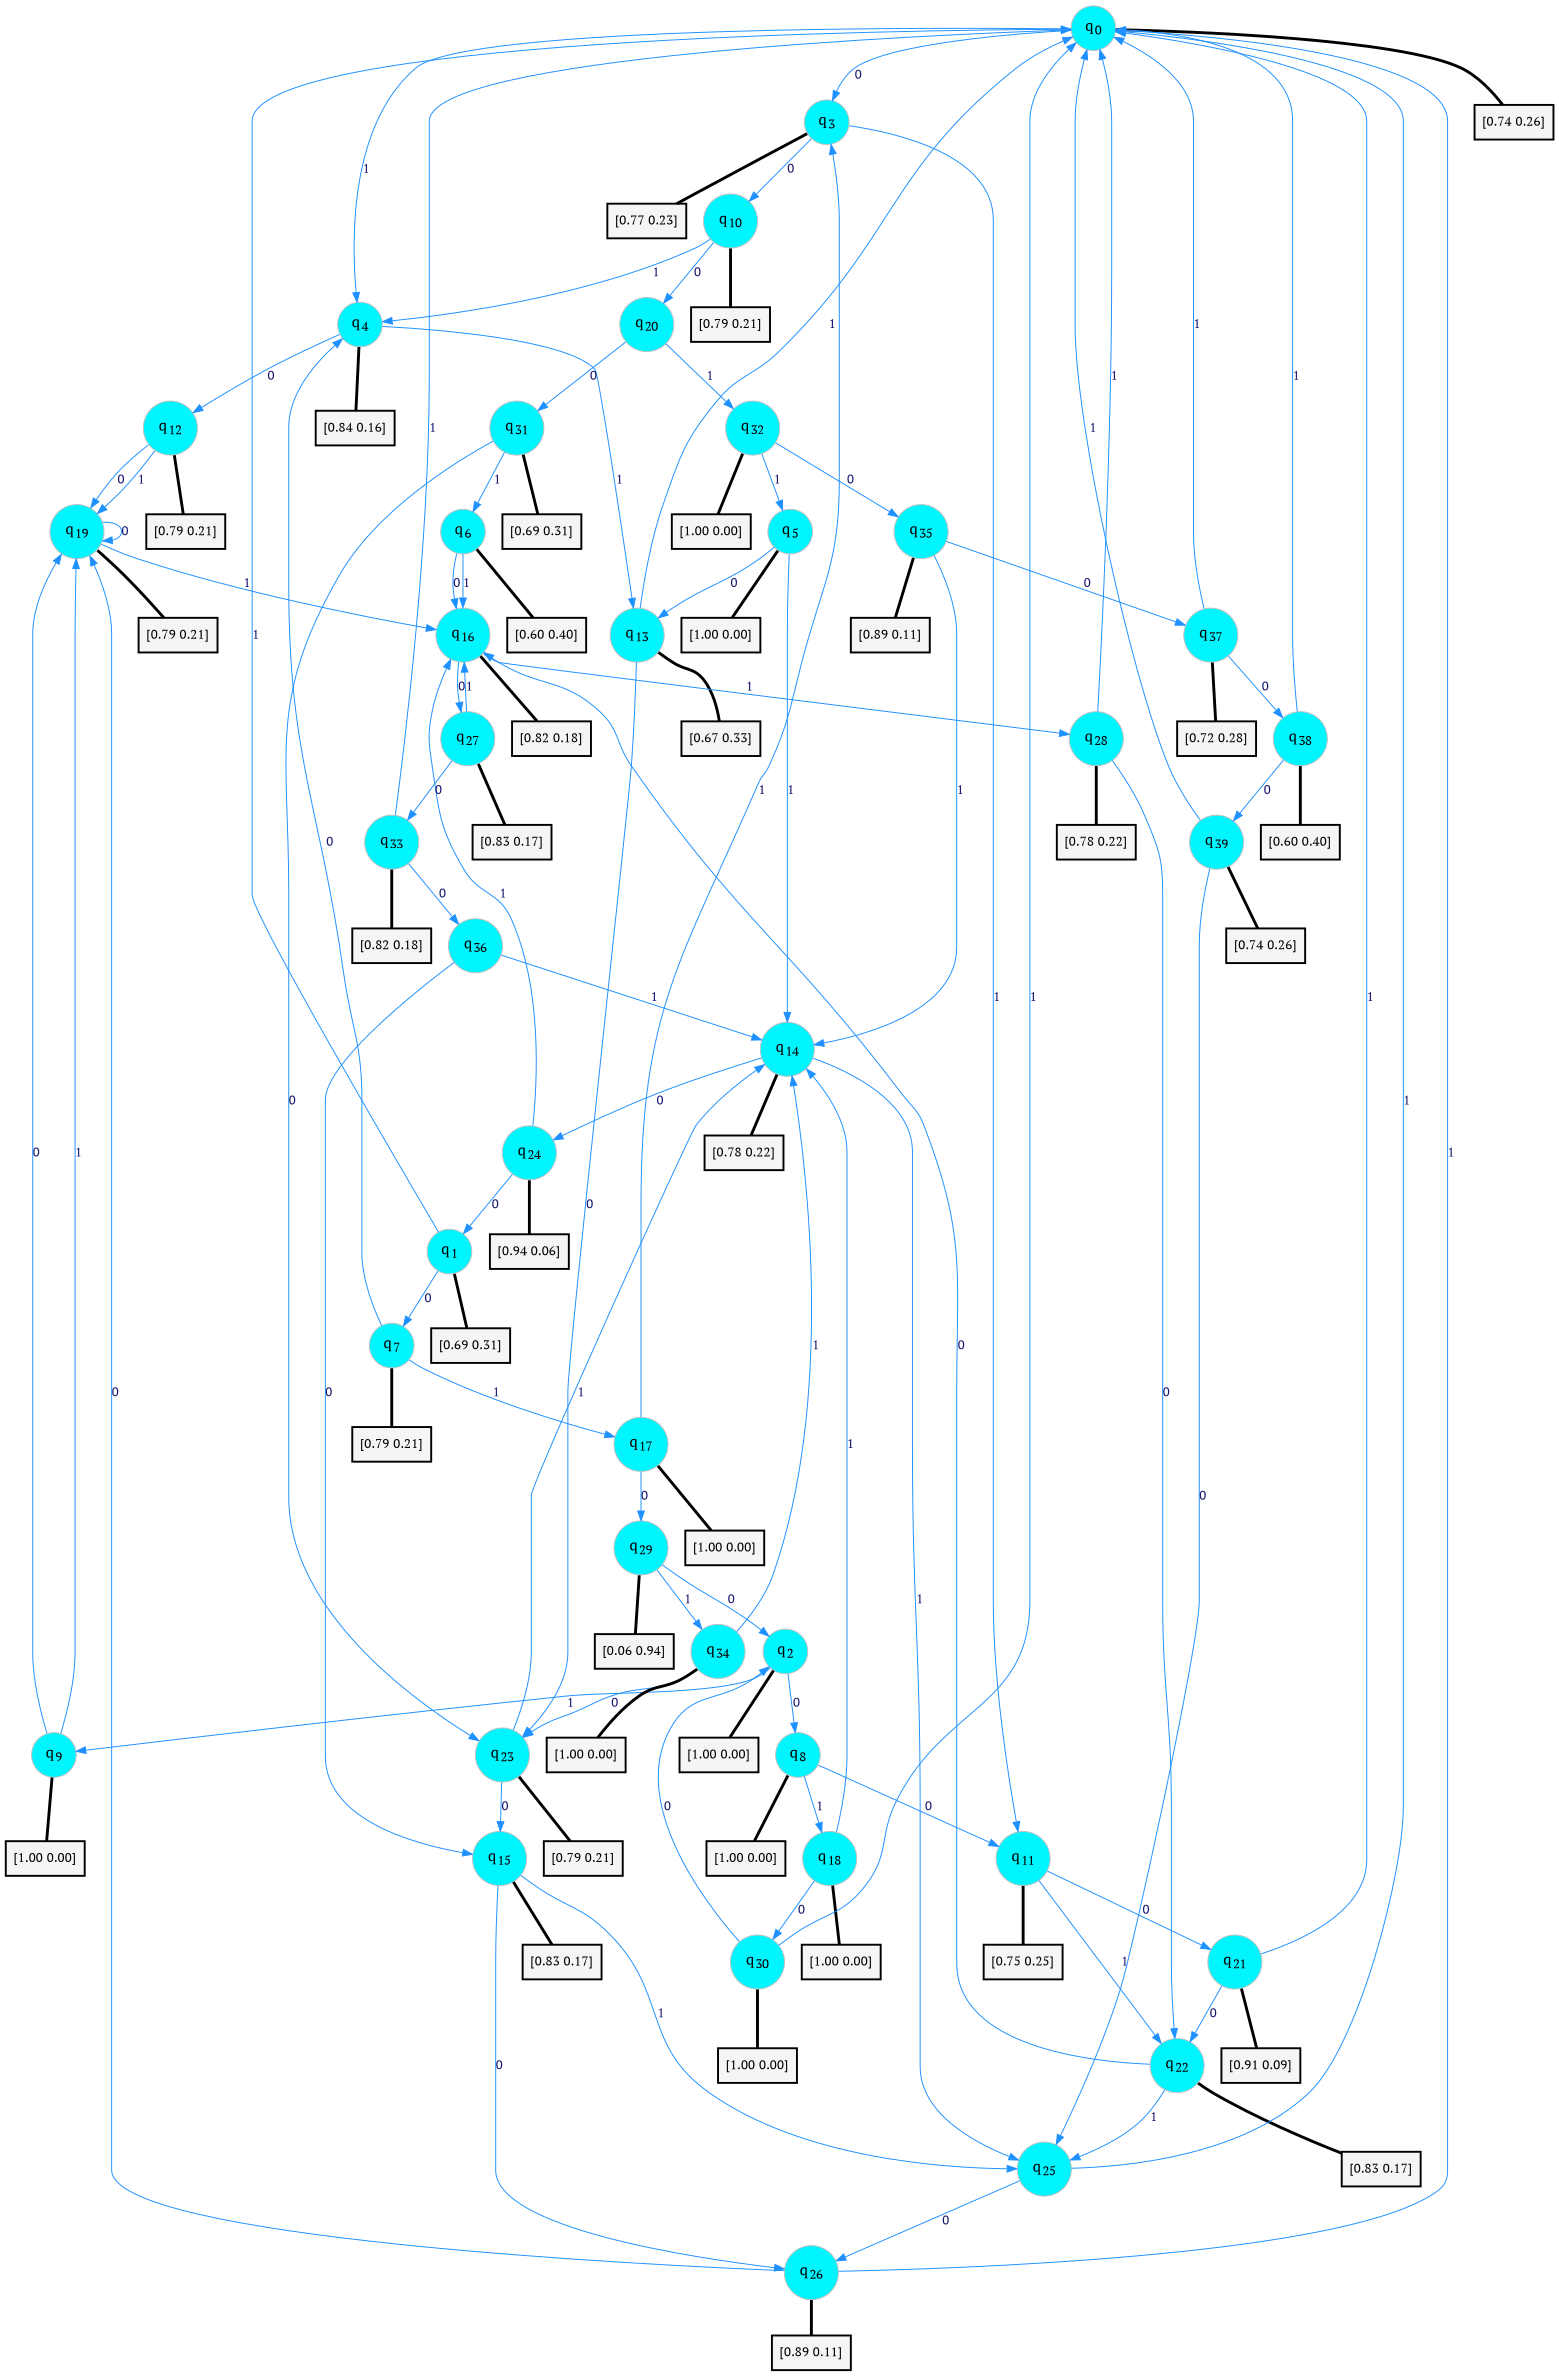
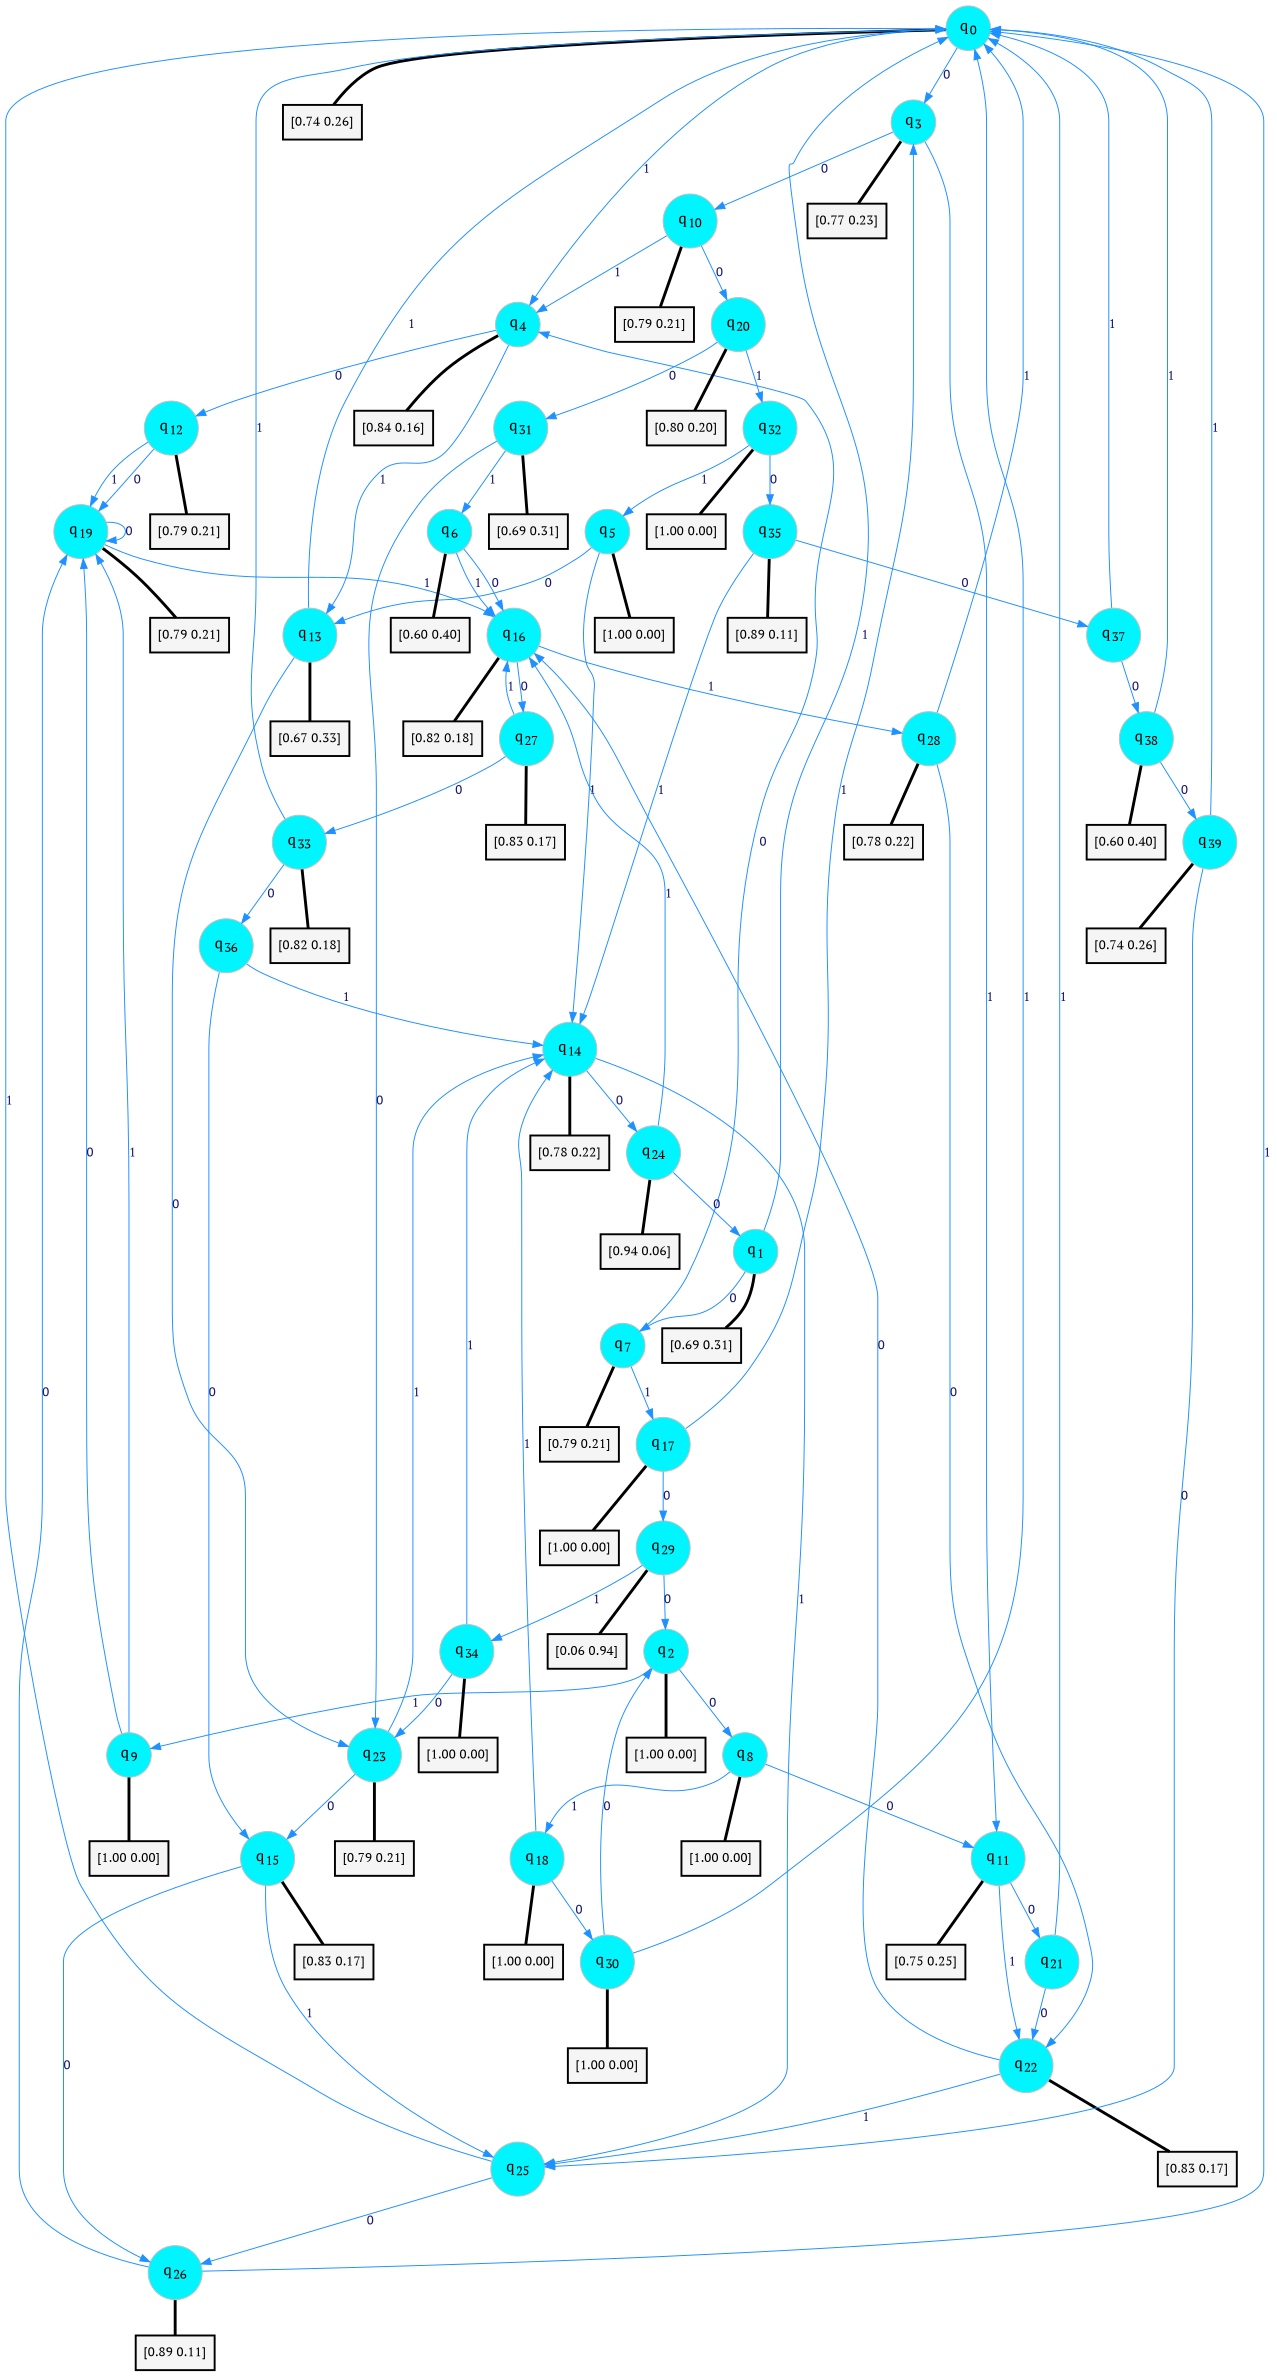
node "[0.80 0.20]": added
node "[0.72 0.28]": removed
node "[0.91 0.09]": removed
